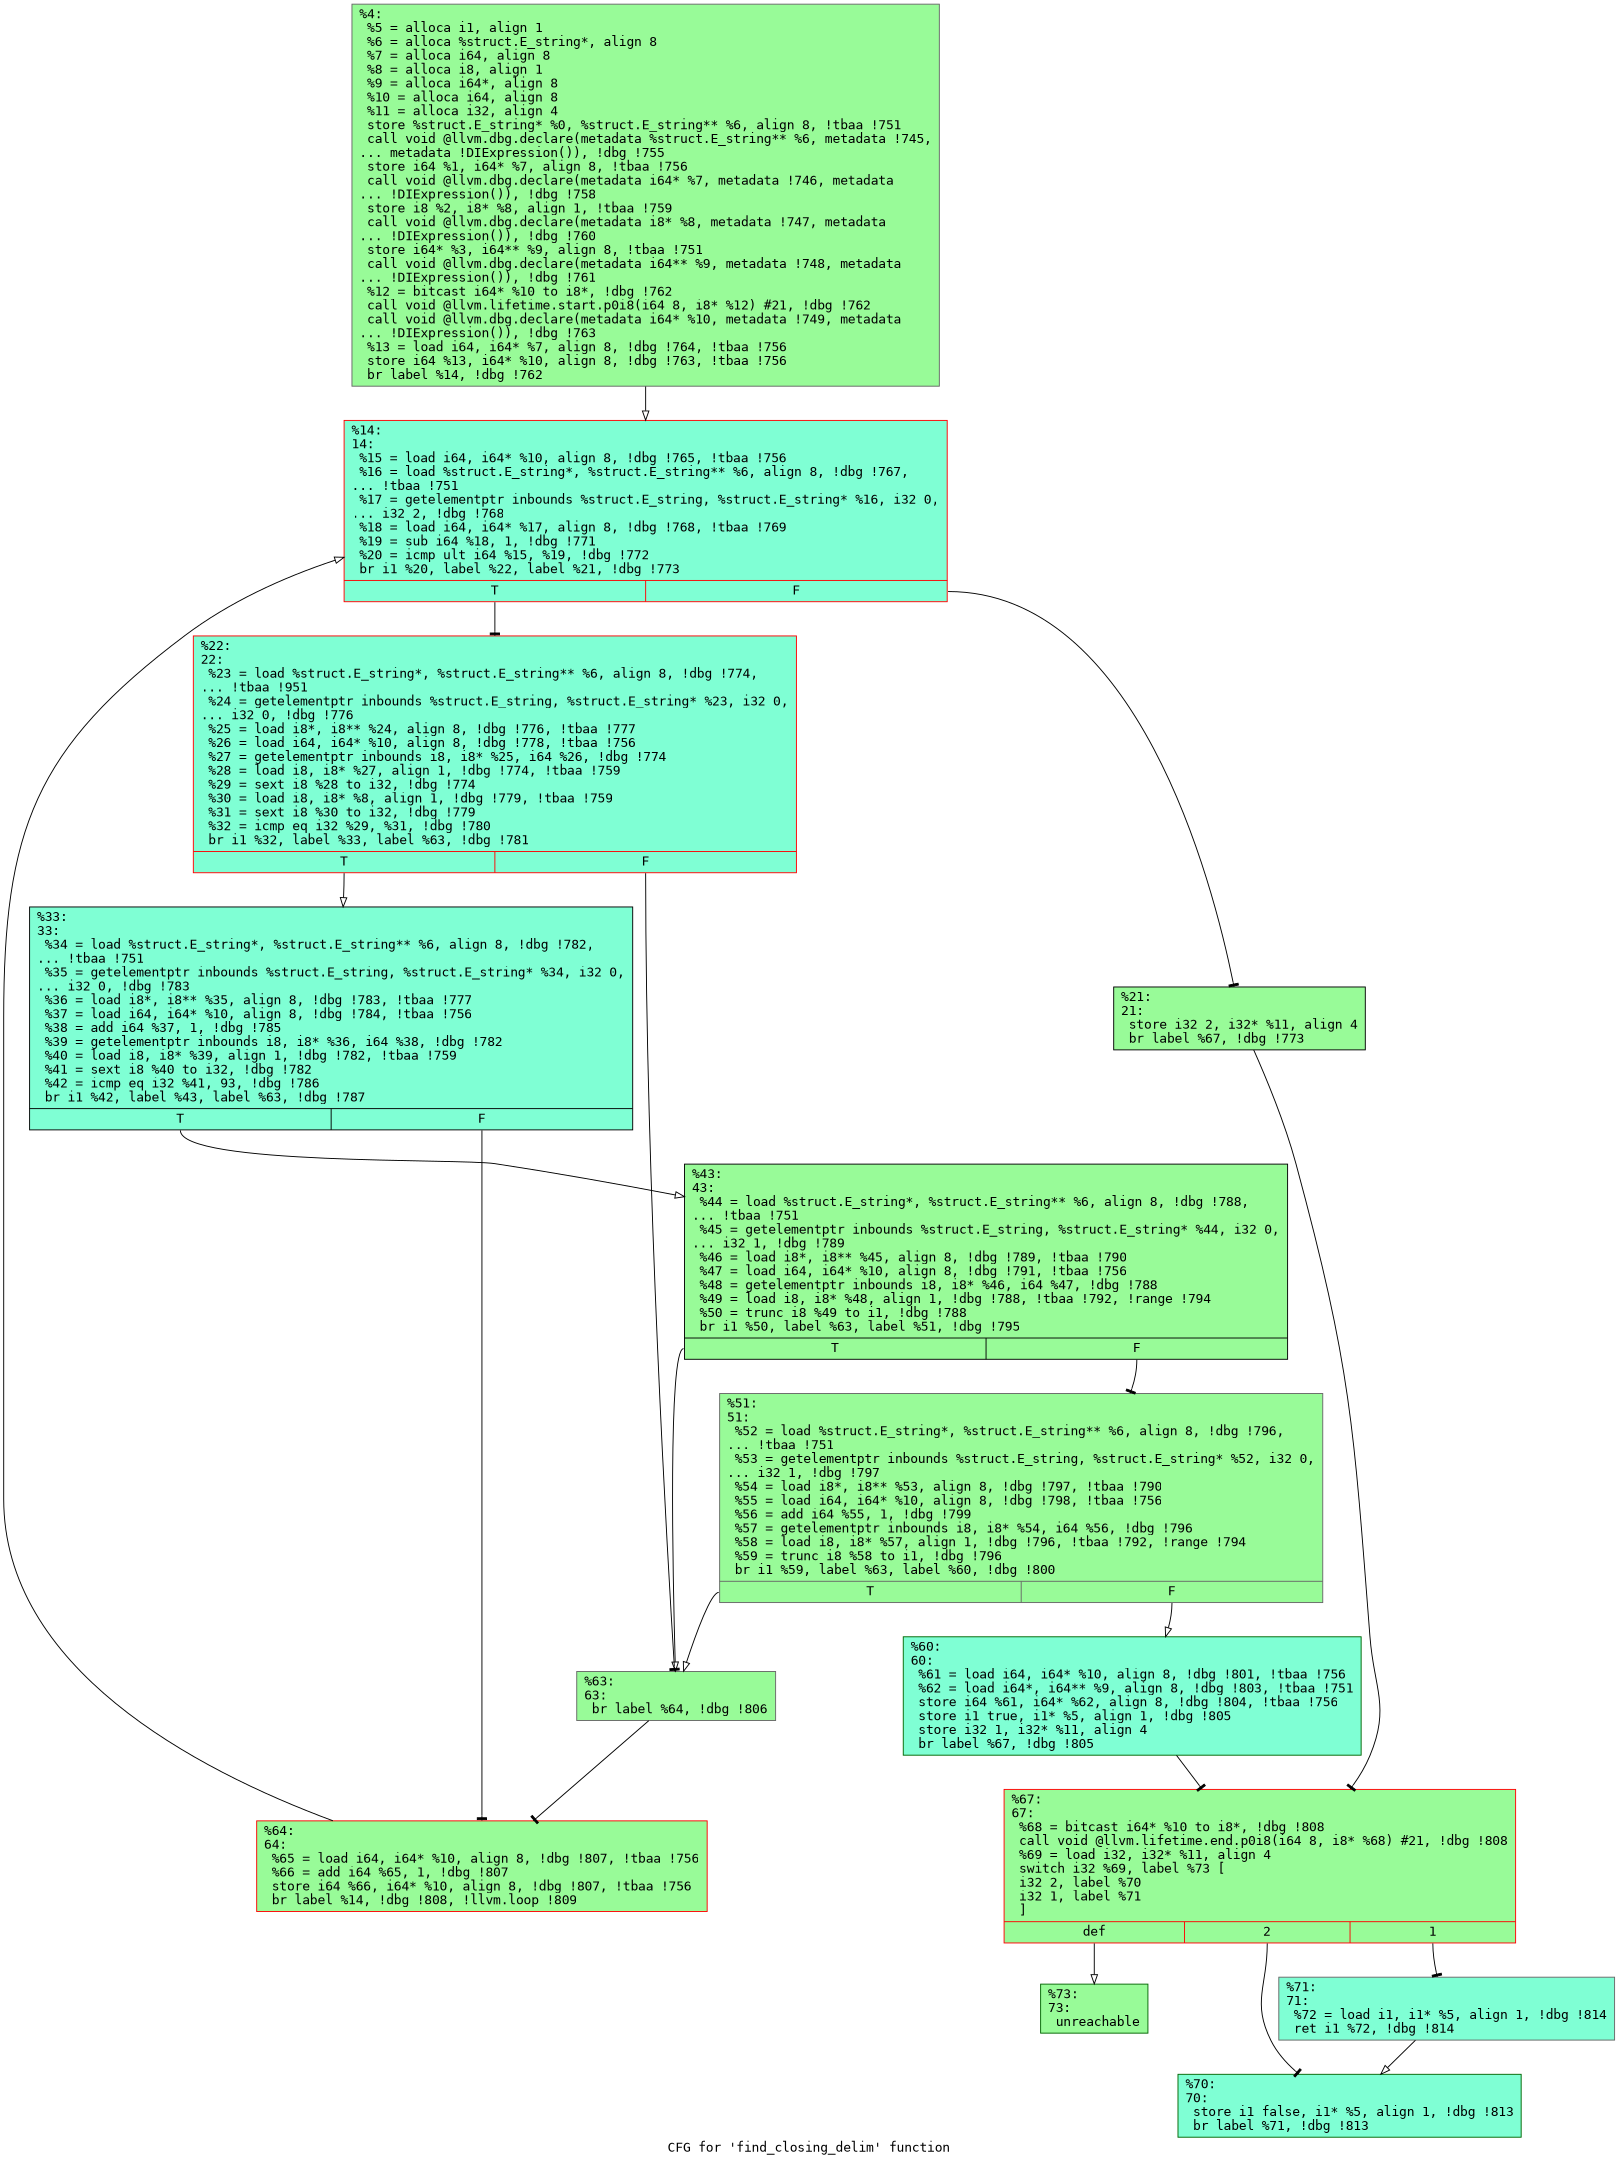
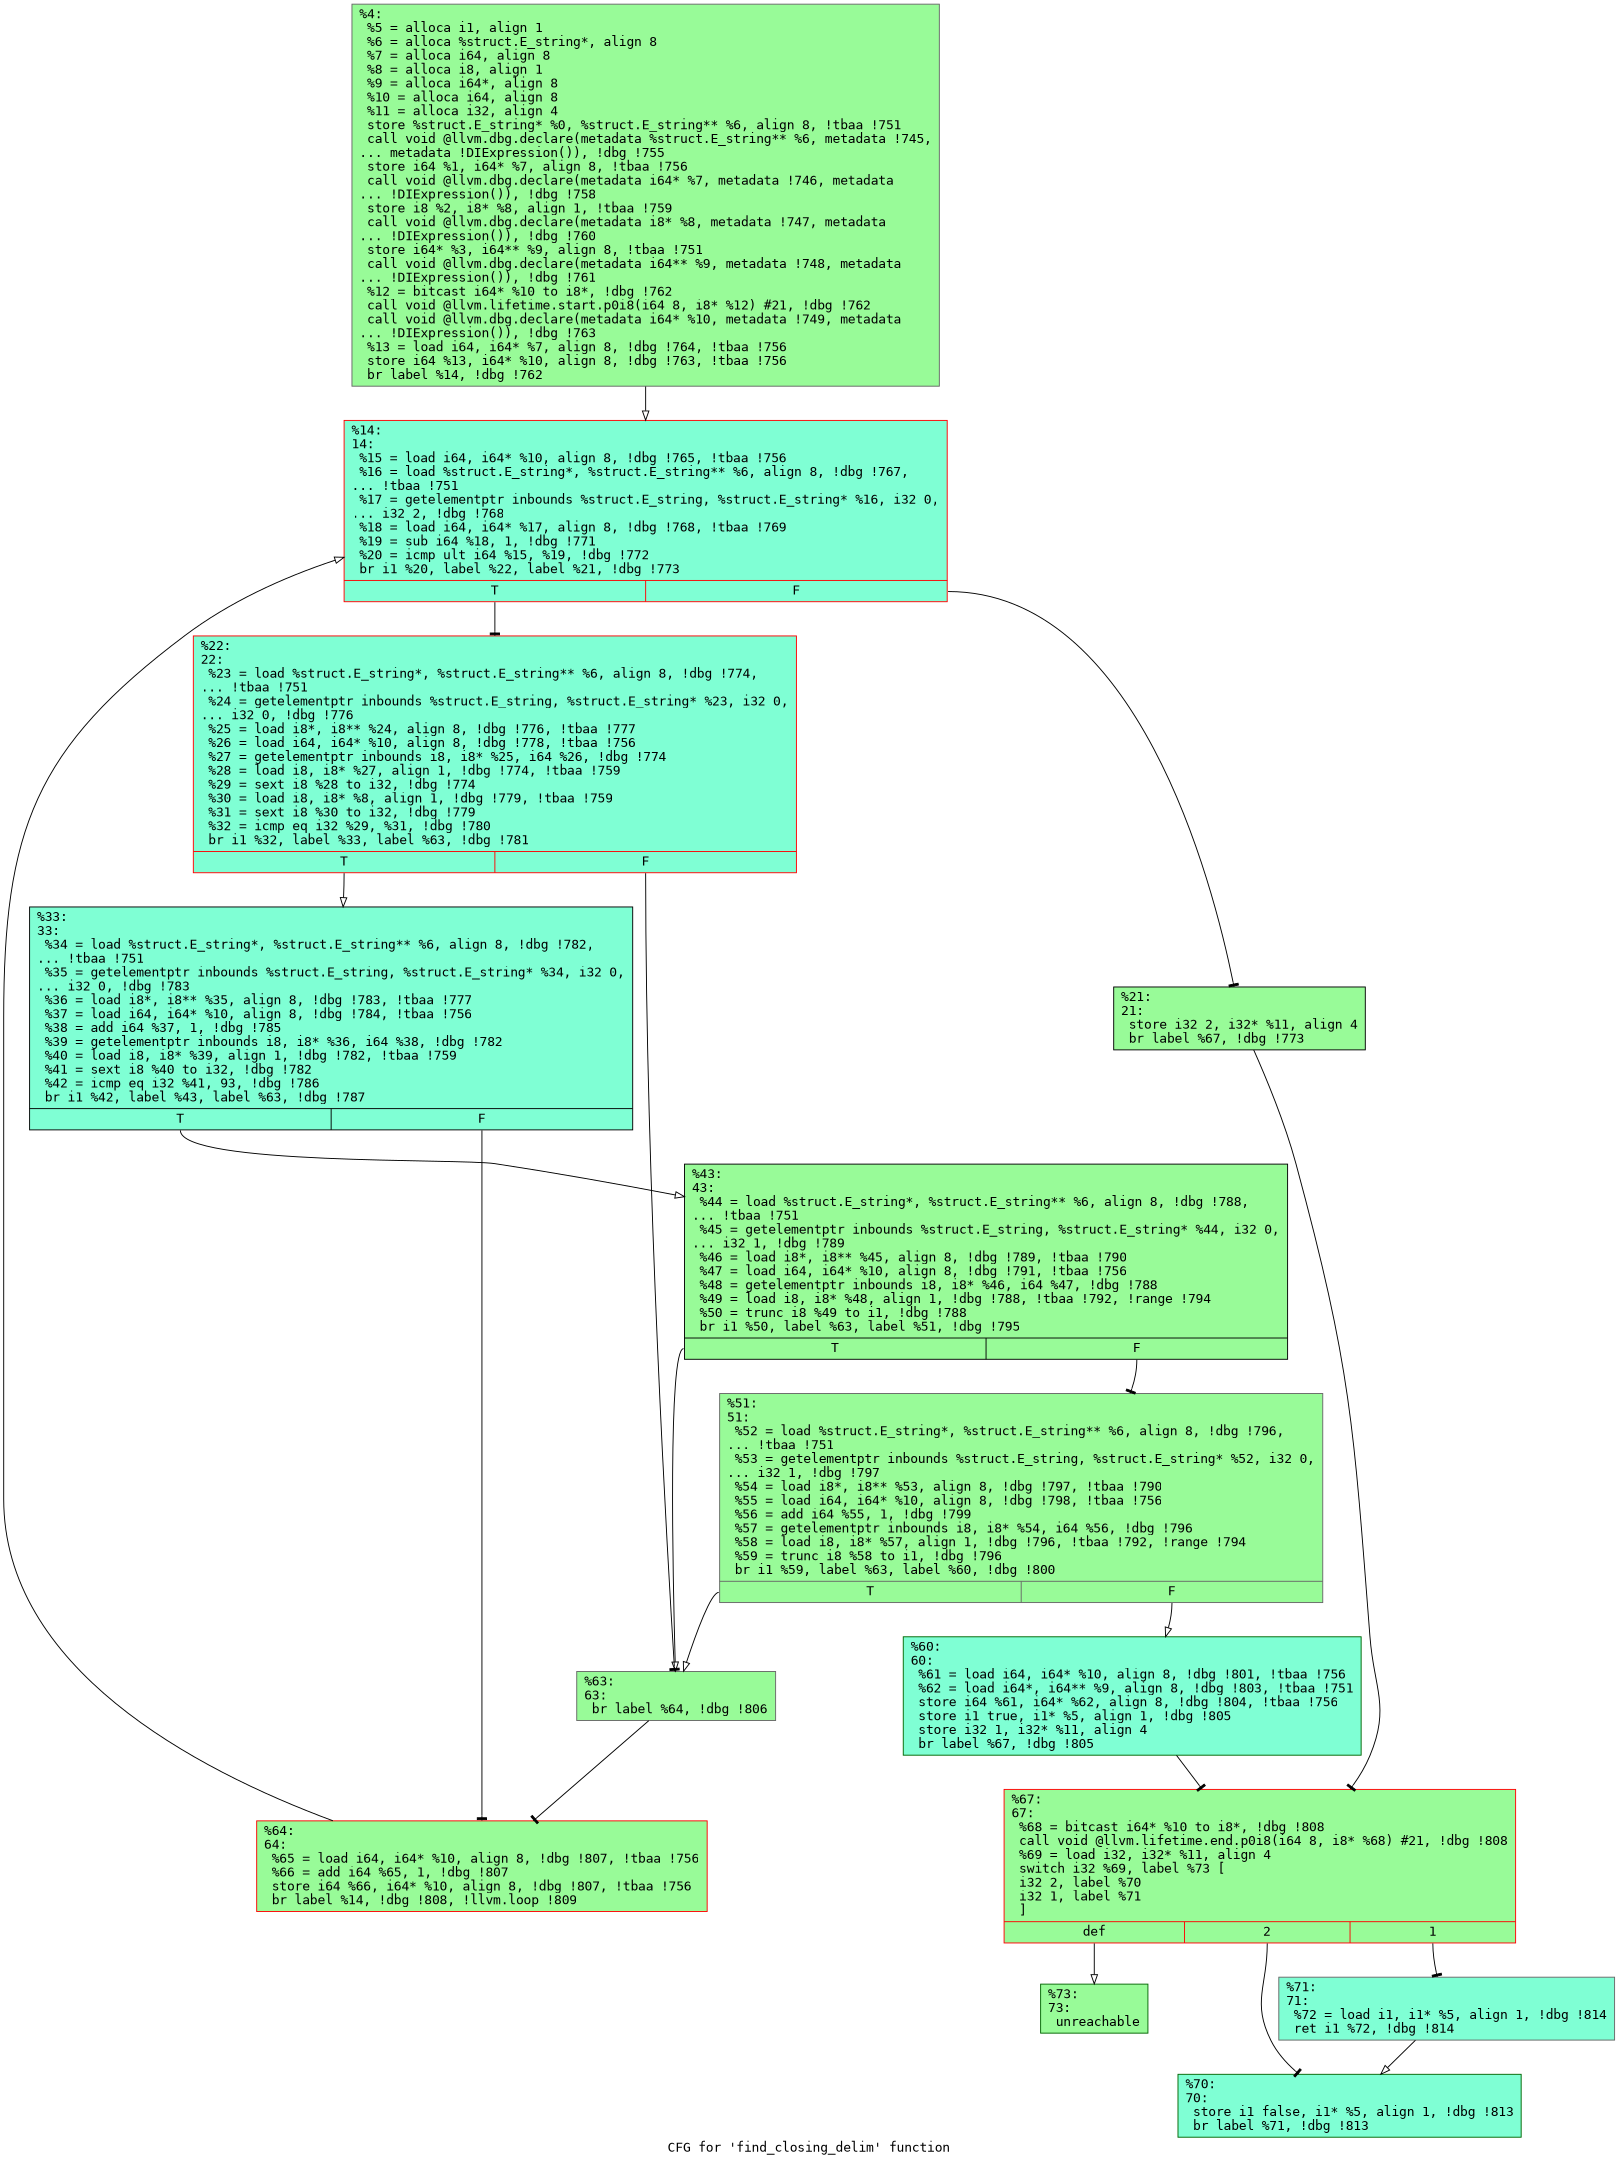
node "%22:": text "... !tbaa !951" -> "... !tbaa !751"
